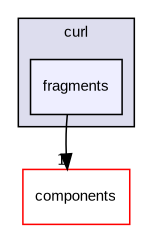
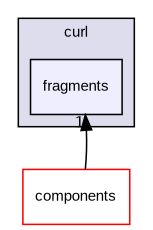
edge "fragments" -> "components": reversed
